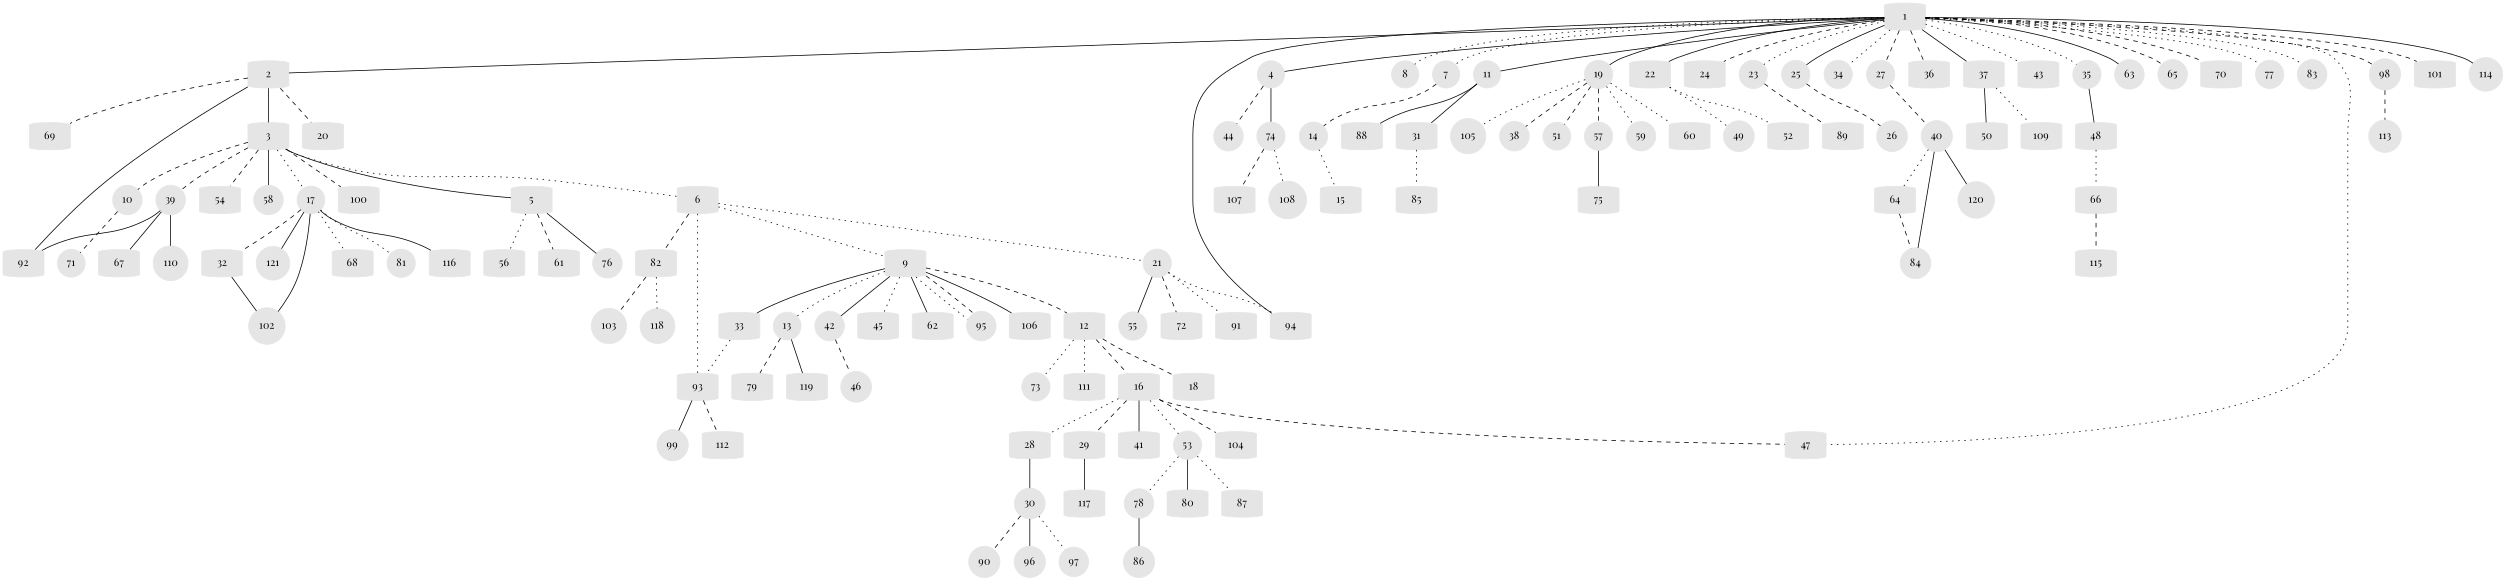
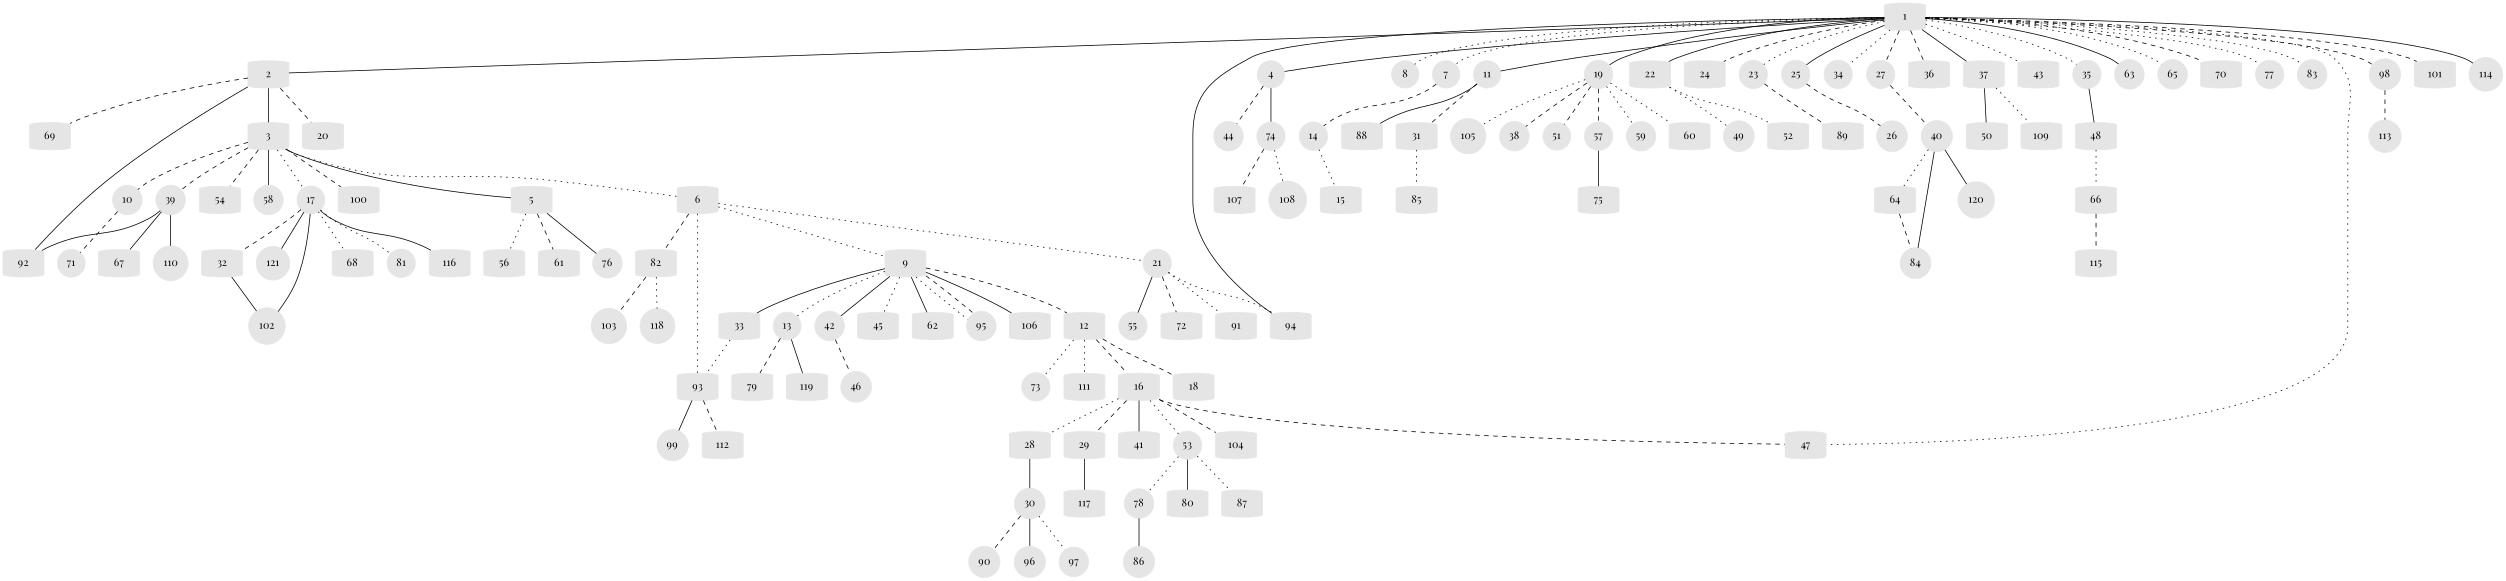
edge "1" -- "65": style dashed -> dotted
edge "11" -- "31": style solid -> dashed
